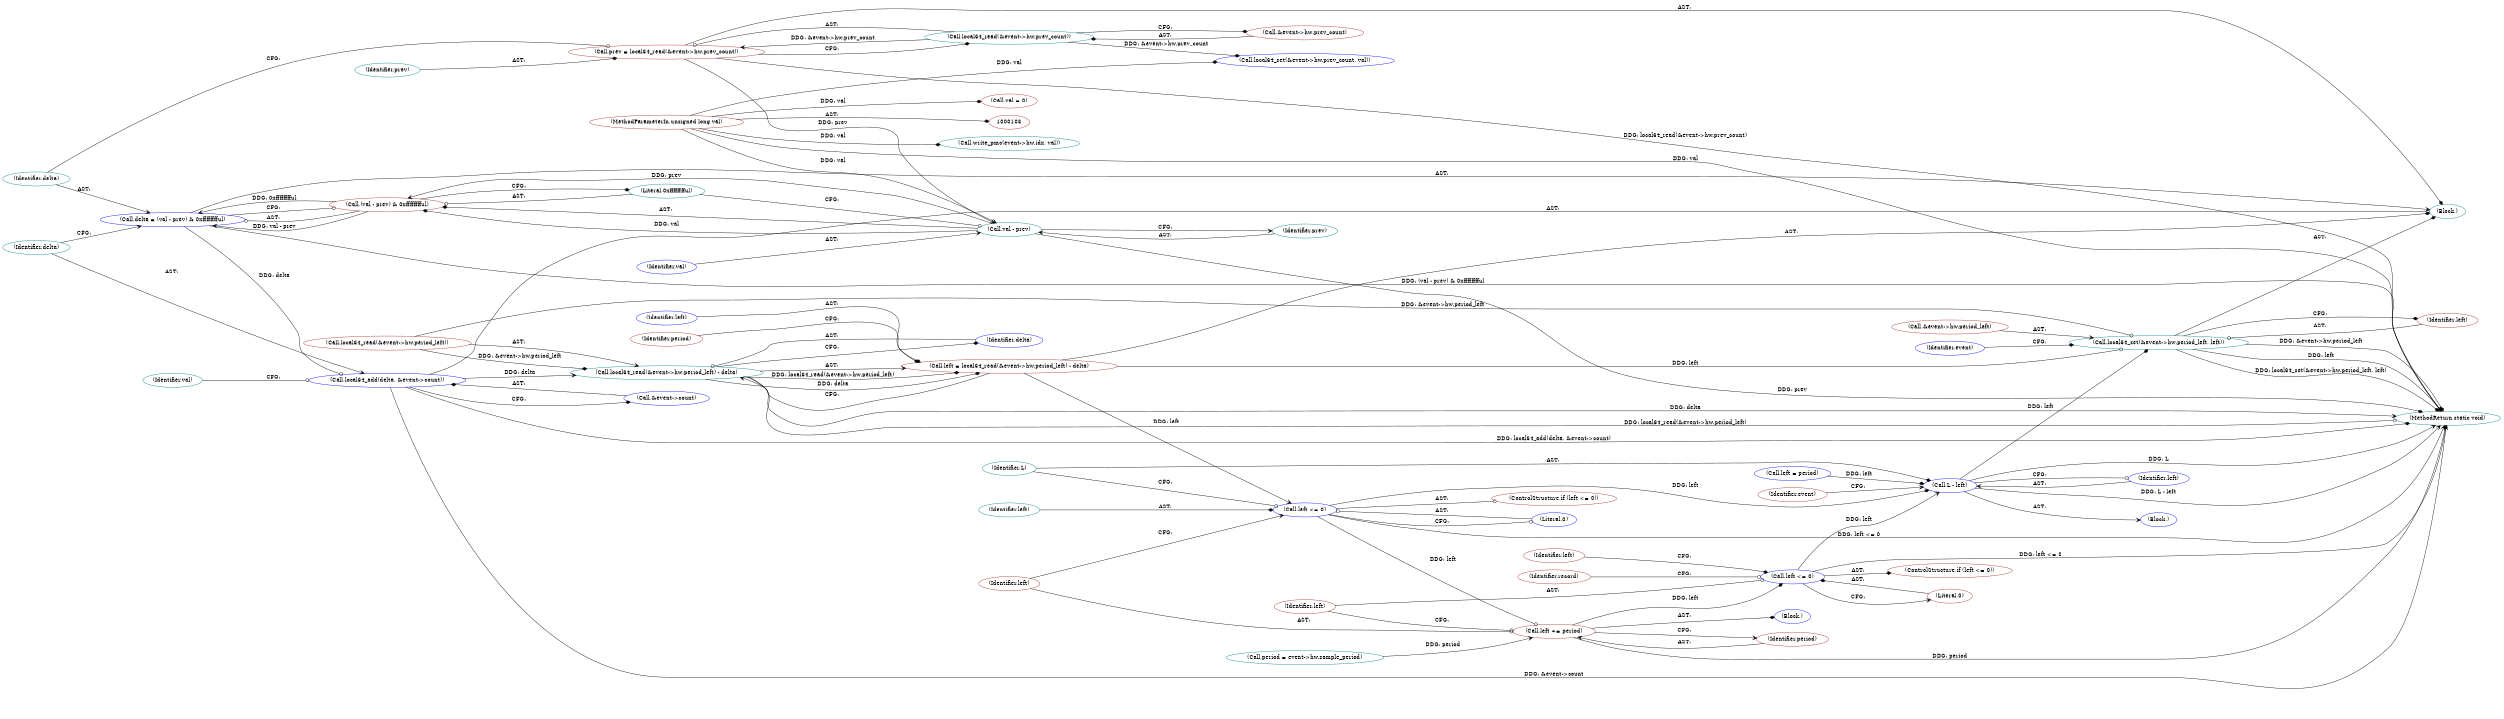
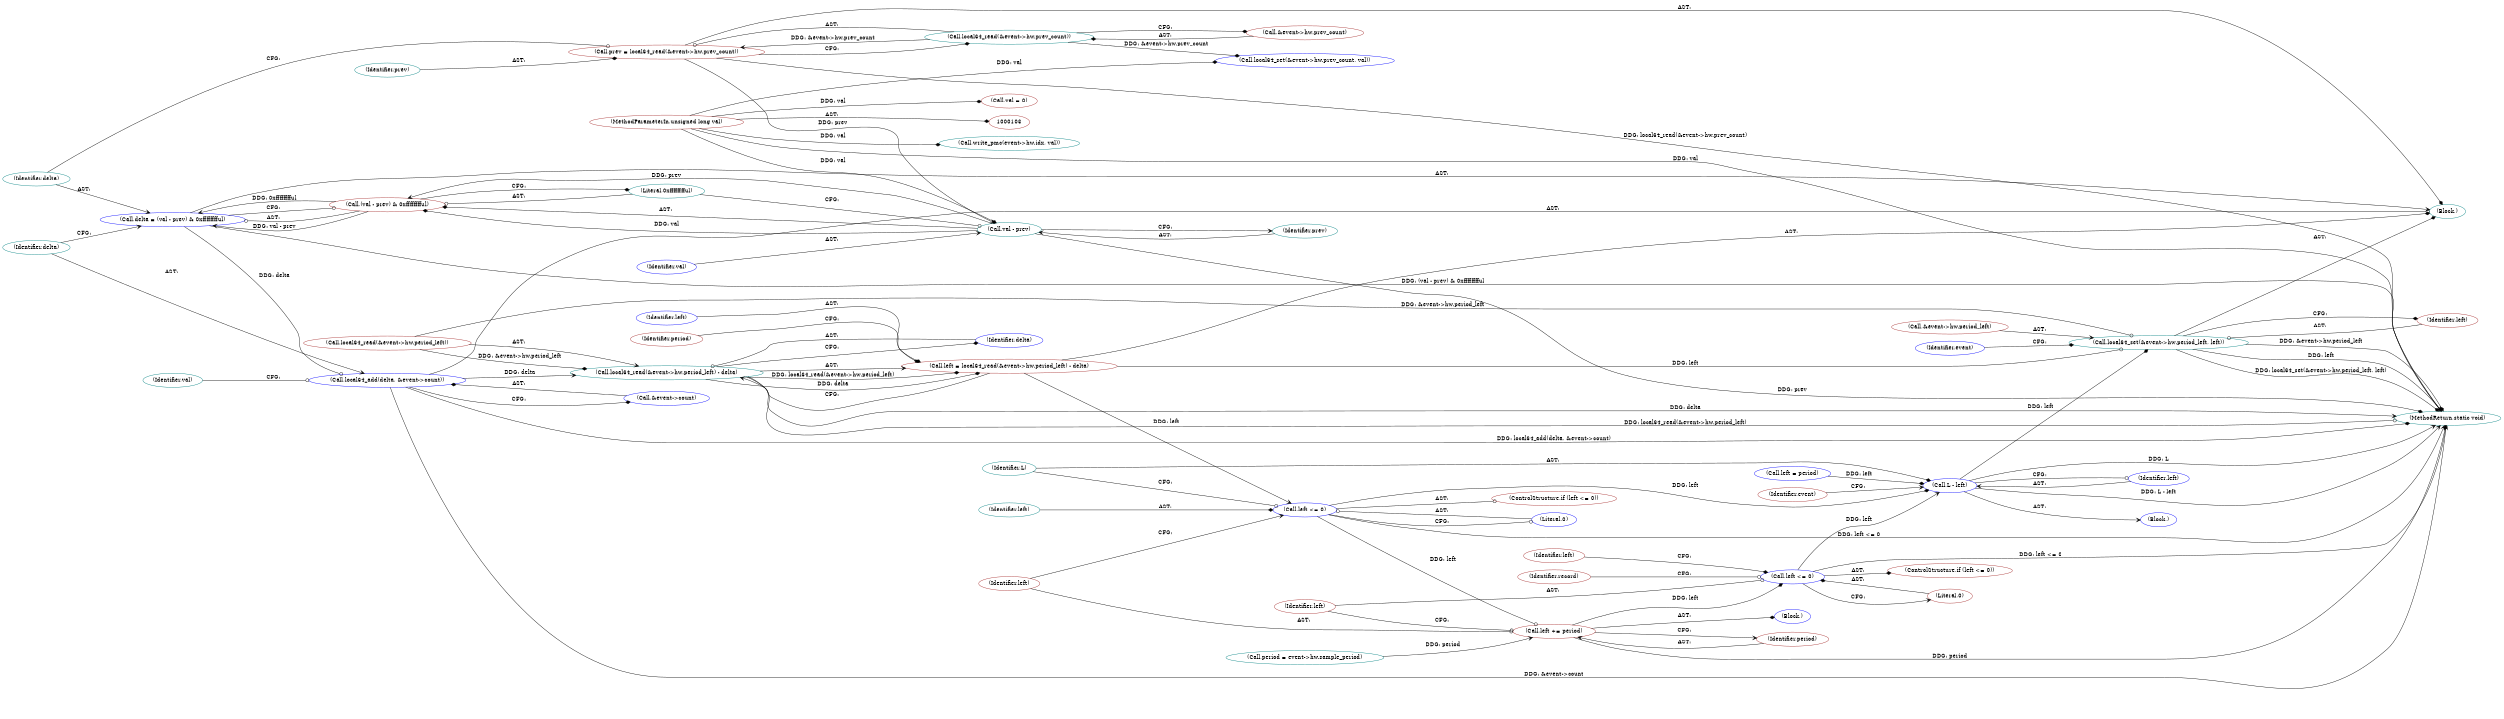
edge "(MethodParameterIn,unsigned long val)" -> "(Call,val - prev)": arrowhead vee -> diamond
